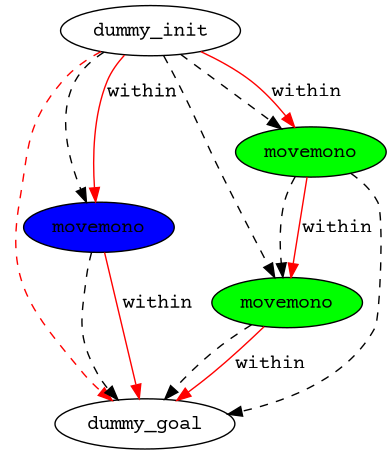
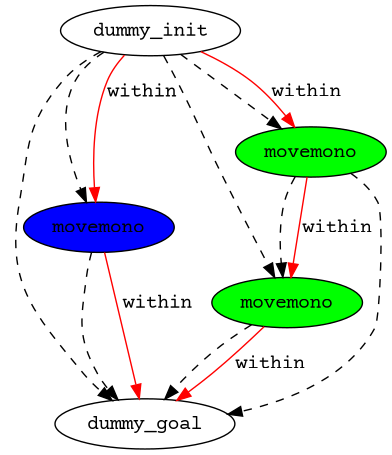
edge "dummy_init" -> "dummy_goal": color red -> black
